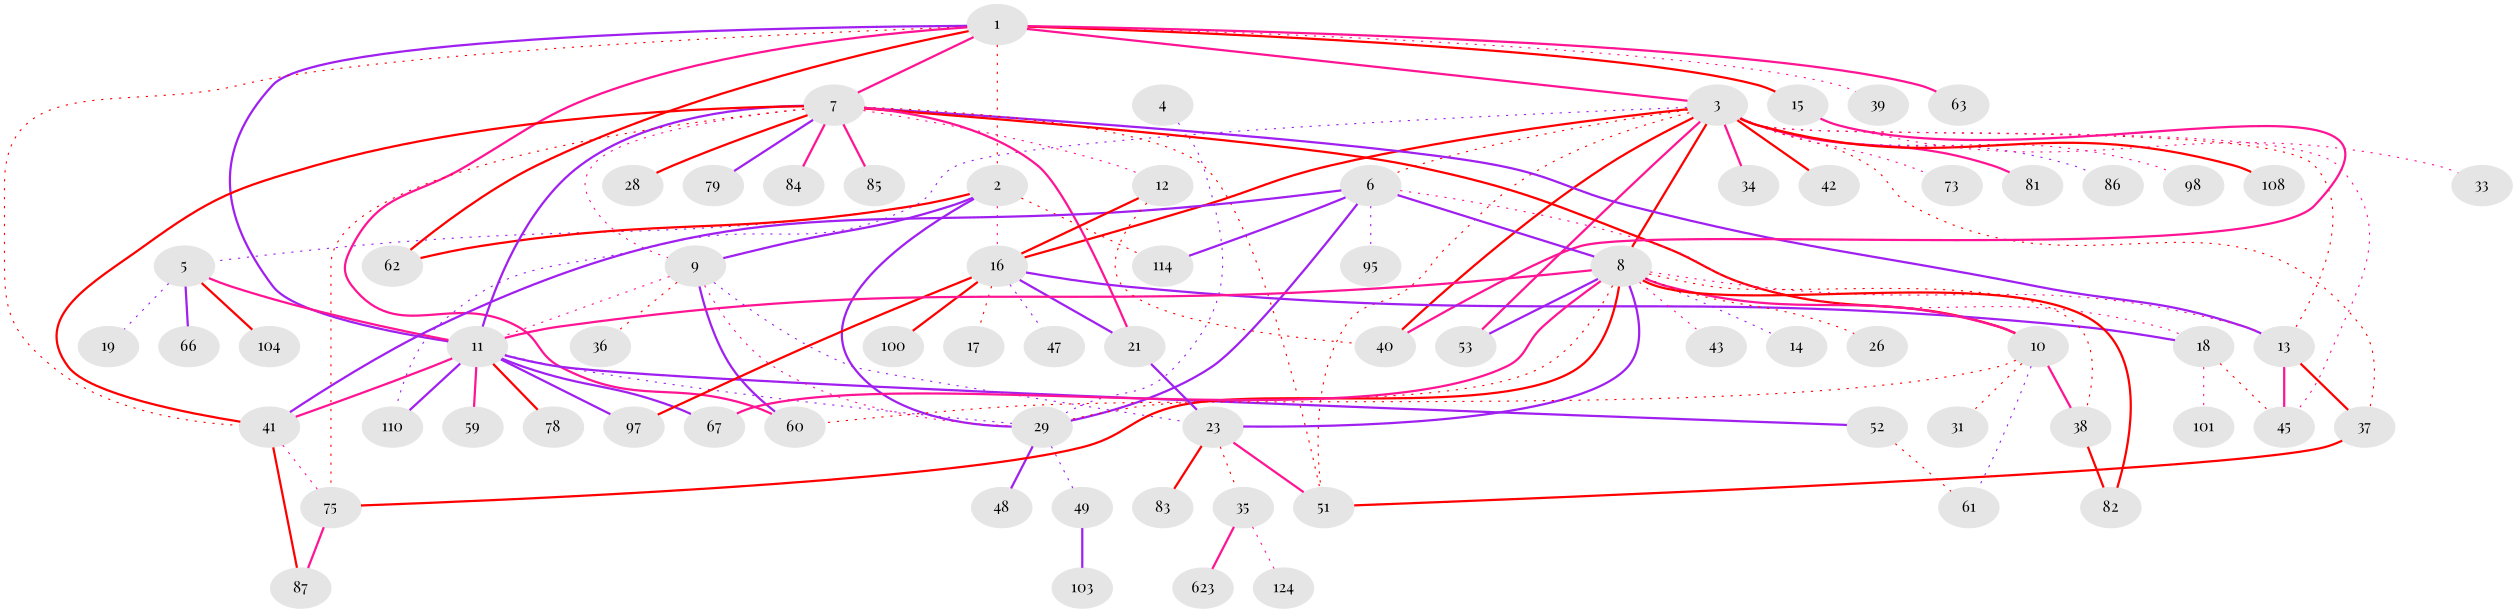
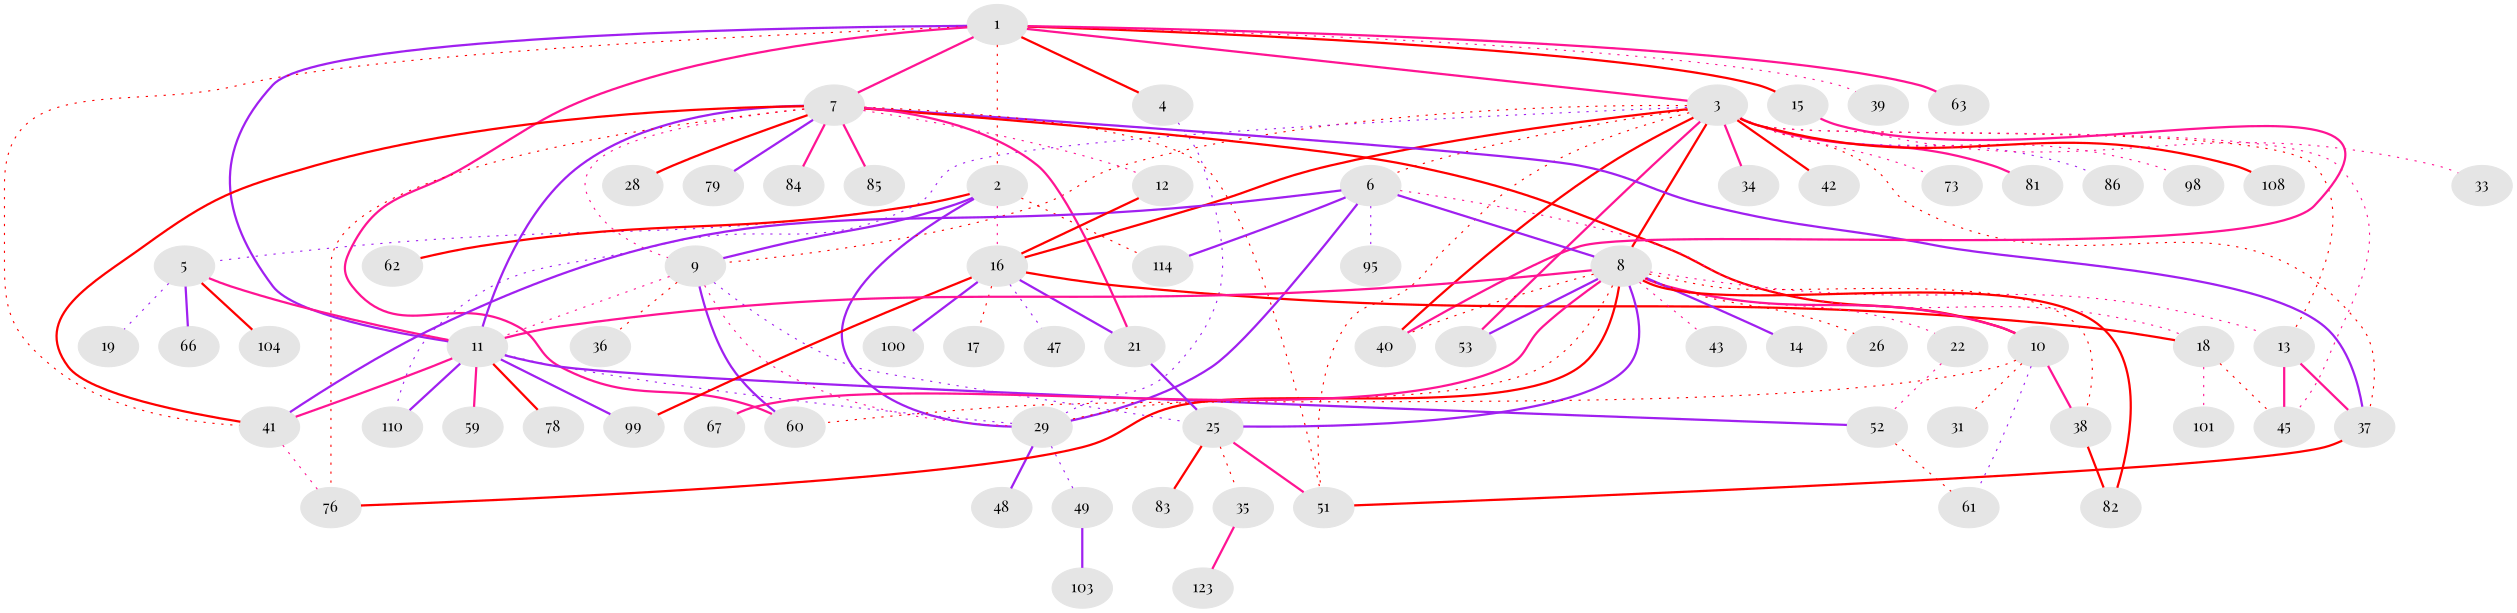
edge "1" -- "62": now "1" -- "4"
edge "3" -- "9": added
edge "7" -- "13": now "7" -- "37"
edge "16" -- "100": color red -> purple
edge "16" -- "18": color purple -> red
edge "8" -- "14": style dotted -> bold
edge "12" -- "40": now "8" -- "40"
node "22": added
edge "11" -- "67": removed
edge "13" -- "37": color red -> deeppink
node "97": label "97" -> "99"
node "23": label "23" -> "25"
node "75": label "75" -> "76"
node "87": removed
node "623": label "623" -> "123"
node "124": removed
